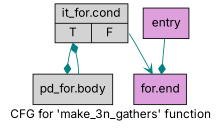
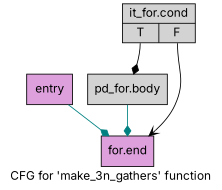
edge "it_for.cond" -> "for.end": color teal -> black
edge "it_for.cond" -> "pd_for.body": color teal -> black
edge "pd_for.body" -> "it_for.cond": now "pd_for.body" -> "for.end"
